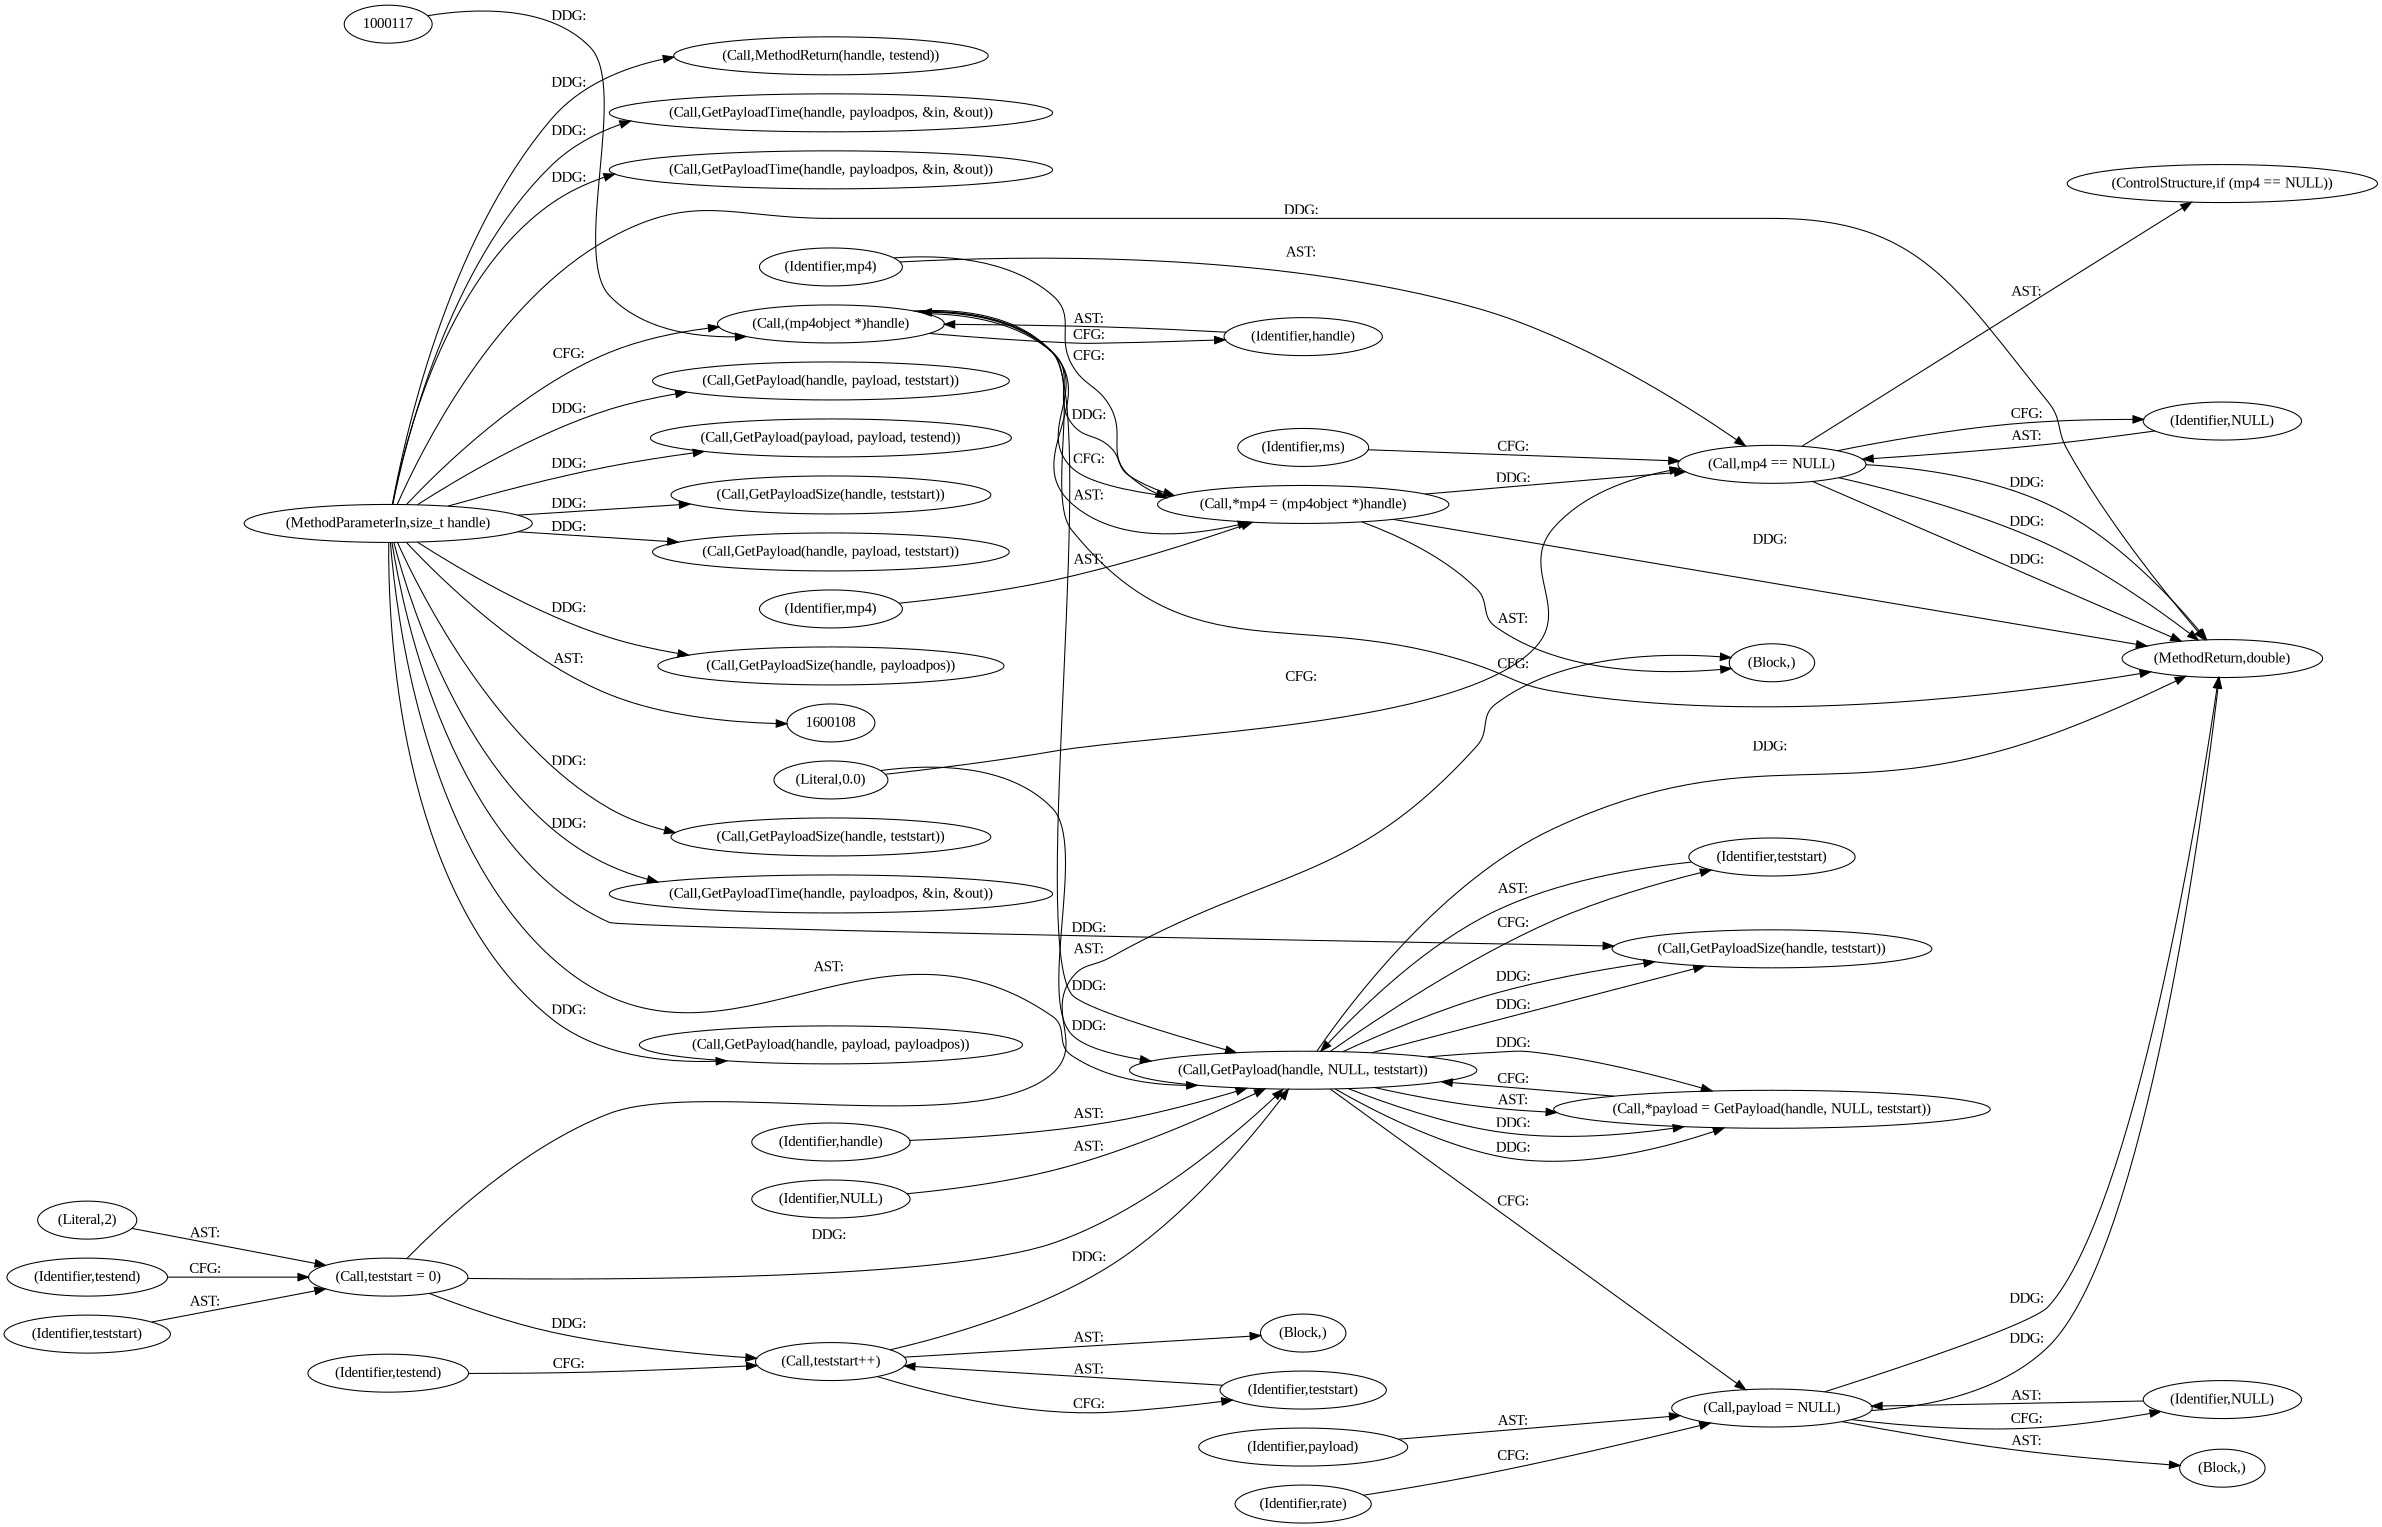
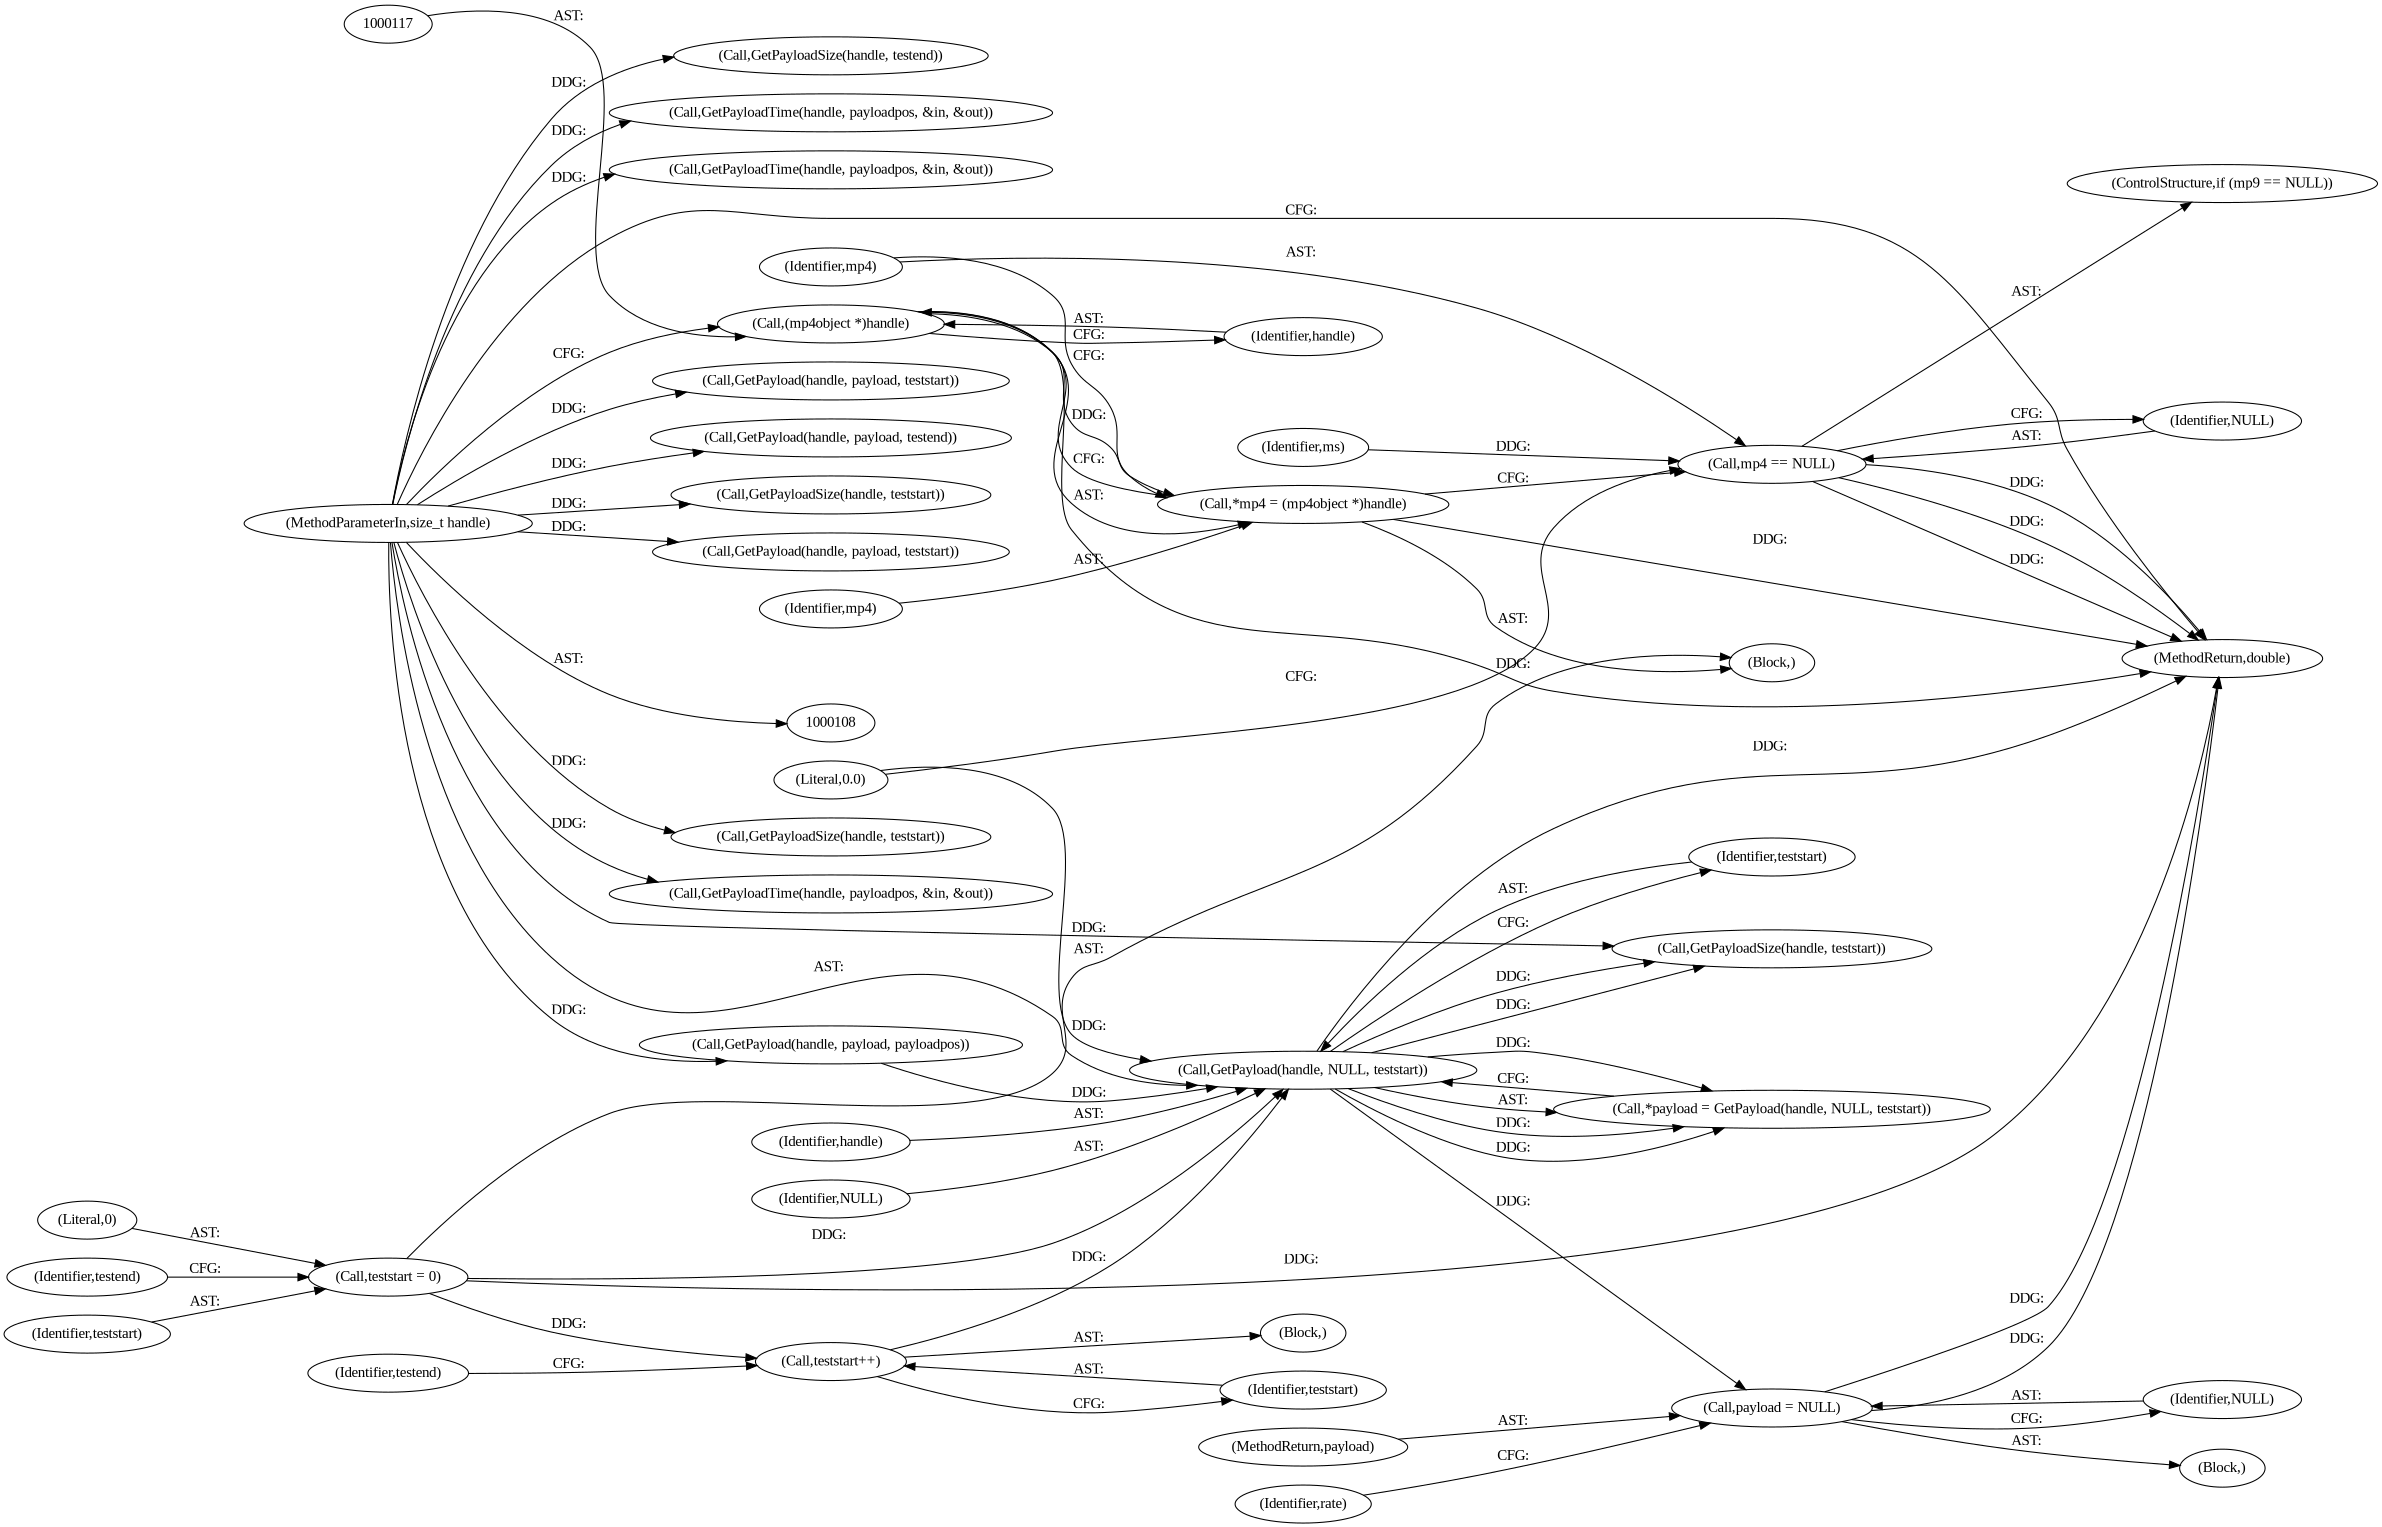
edge "1000117" -> "(Call,(mp4object *)handle)": label "DDG: " -> "AST: "
node "(Call,MethodReturn(handle, testend))": label "(Call,MethodReturn(handle, testend))" -> "(Call,GetPayloadSize(handle, testend))"
node "(ControlStructure,if (mp4 == NULL))": label "(ControlStructure,if (mp4 == NULL))" -> "(ControlStructure,if (mp9 == NULL))"
edge "(MethodParameterIn,size_t handle)" -> "(MethodReturn,double)": label "DDG: " -> "CFG: "
node "(Call,GetPayload(payload, payload, testend))": label "(Call,GetPayload(payload, payload, testend))" -> "(Call,GetPayload(handle, payload, testend))"
edge "(Identifier,ms)" -> "(Call,mp4 == NULL)": label "CFG: " -> "DDG: "
edge "(Call,*mp4 = (mp4object *)handle)" -> "(Call,mp4 == NULL)": label "DDG: " -> "CFG: "
edge "(Call,(mp4object *)handle)" -> "(MethodReturn,double)": label "CFG: " -> "DDG: "
node "(Call,GetPayloadSize(handle, payloadpos))": removed
edge "(Call,(mp4object *)handle)" -> "(Call,GetPayload(handle, NULL, teststart))": now "(Call,GetPayload(handle, payload, payloadpos))" -> "(Call,GetPayload(handle, NULL, teststart))"
node "1600108": label "1600108" -> "1000108"
edge "(Call,GetPayload(handle, NULL, teststart))" -> "(Call,payload = NULL)": label "CFG: " -> "DDG: "
node "(Literal,2)": label "(Literal,2)" -> "(Literal,0)"
edge "(Call,teststart = 0)" -> "(MethodReturn,double)": added, label "DDG:"
node "(Identifier,payload)": label "(Identifier,payload)" -> "(MethodReturn,payload)"
